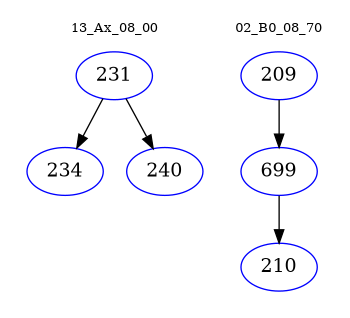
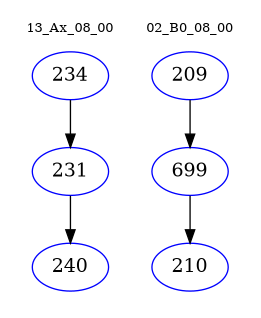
cluster "02_B0_08_70": label "02_B0_08_70" -> "02_B0_08_00"
edge "231" -> "234": reversed
